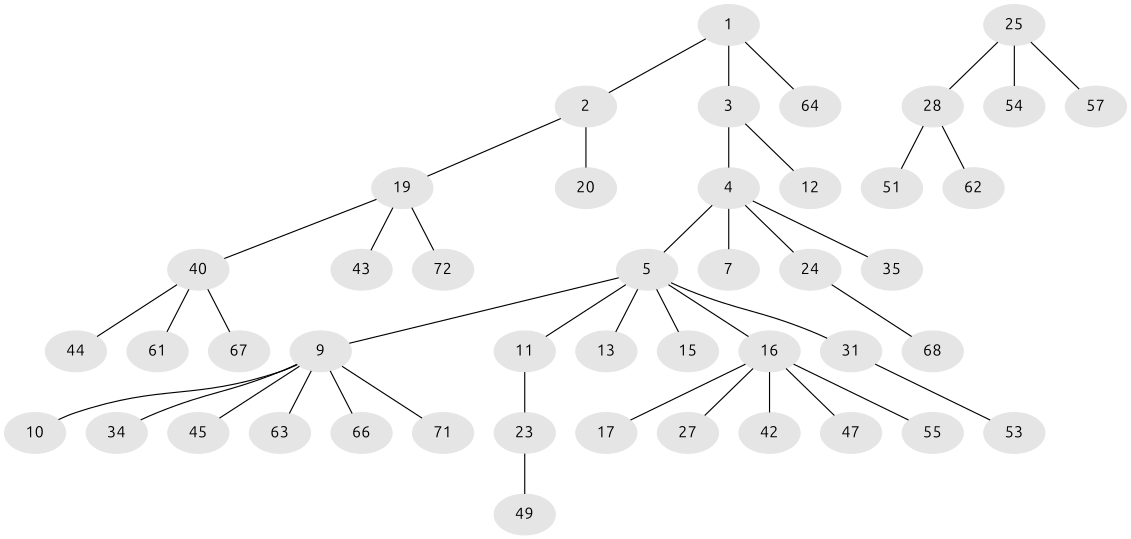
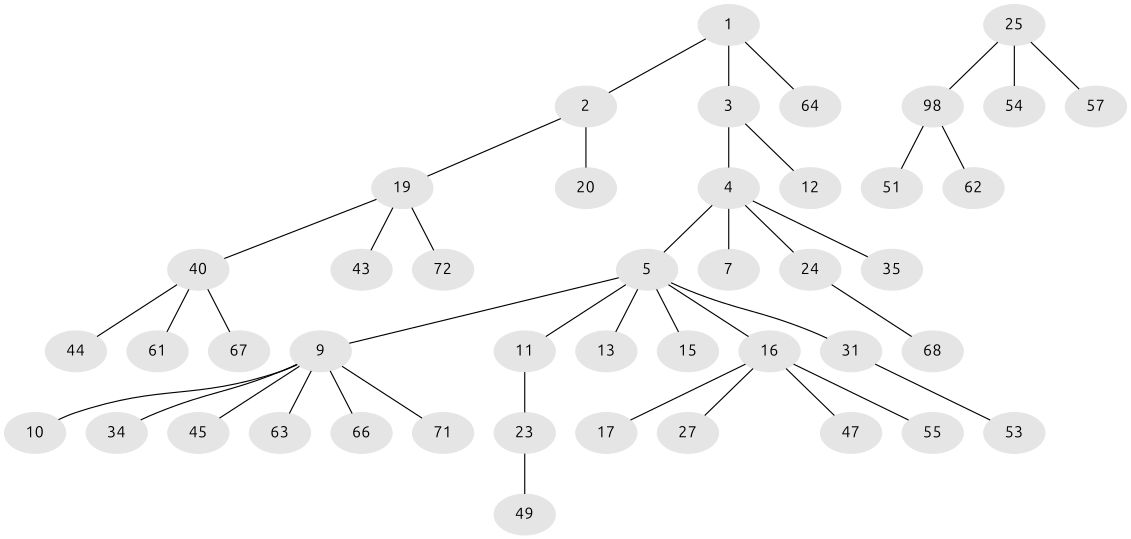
node "28": label "28" -> "98"
node "42": removed
